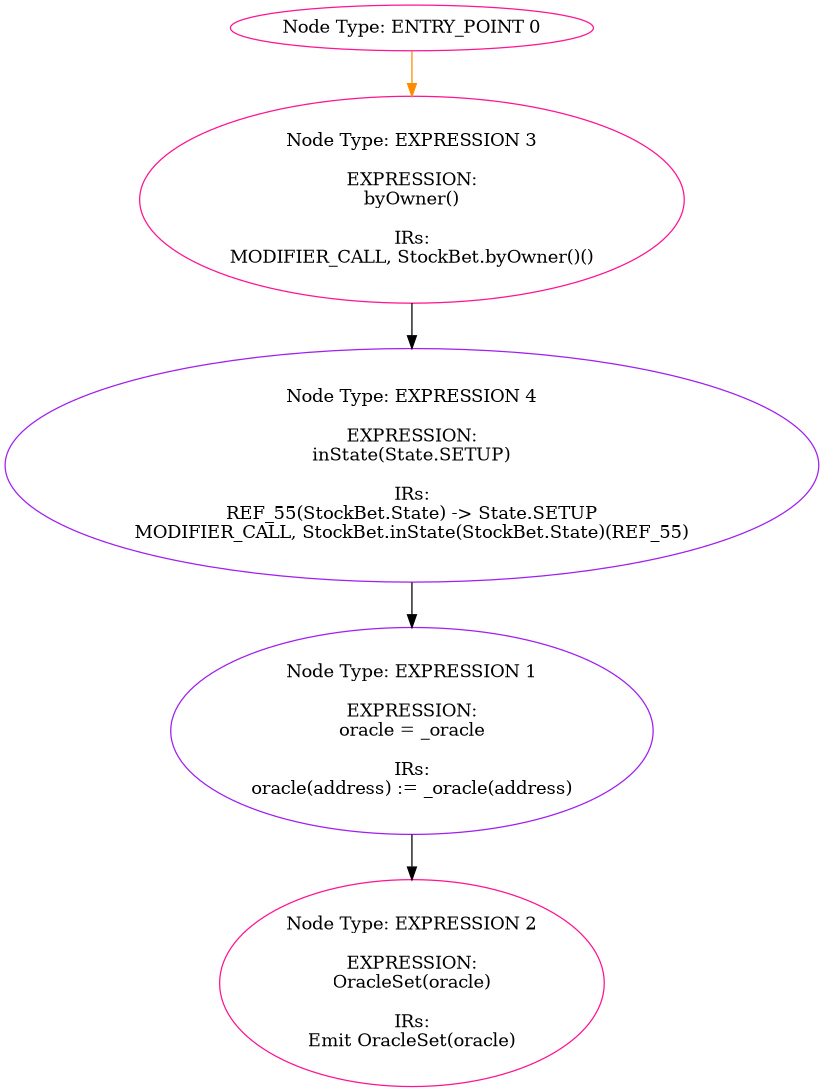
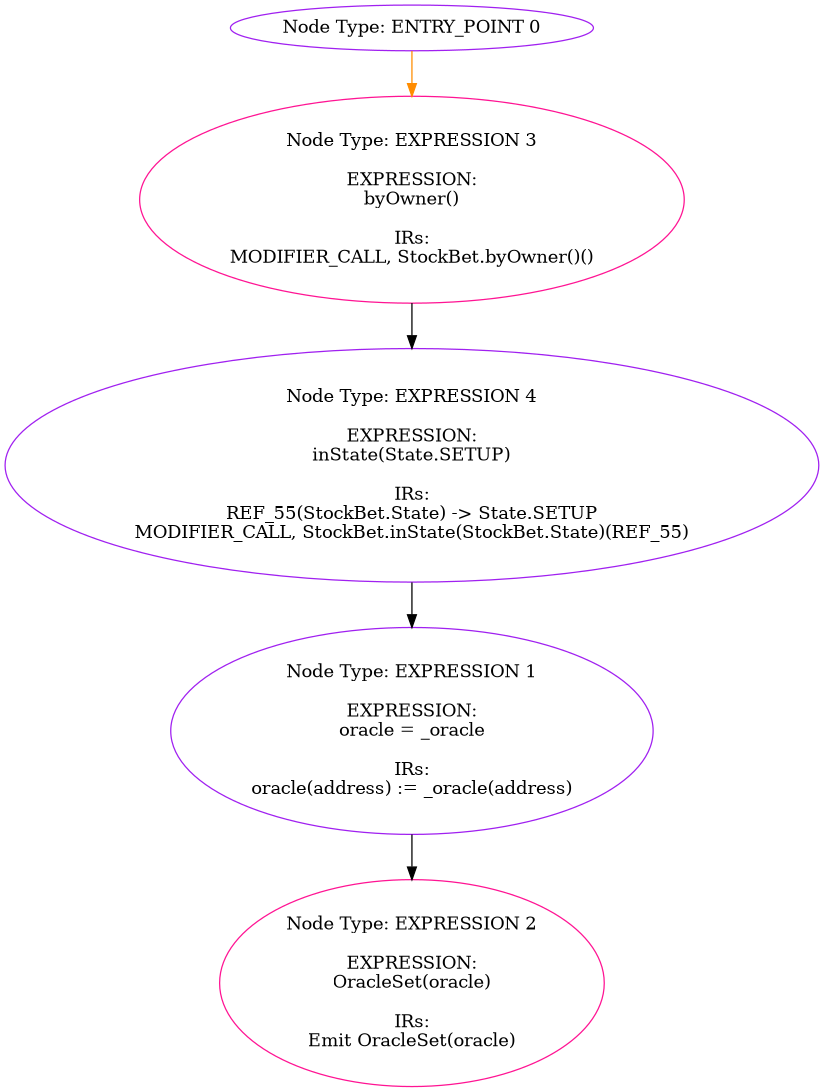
node "Node Type: ENTRY_POINT 0": color deeppink -> purple
